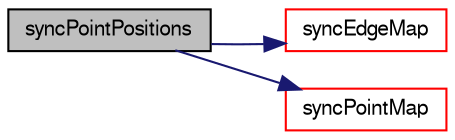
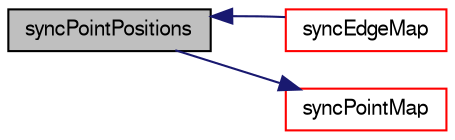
edge "syncPointPositions" -> "syncEdgeMap": reversed
